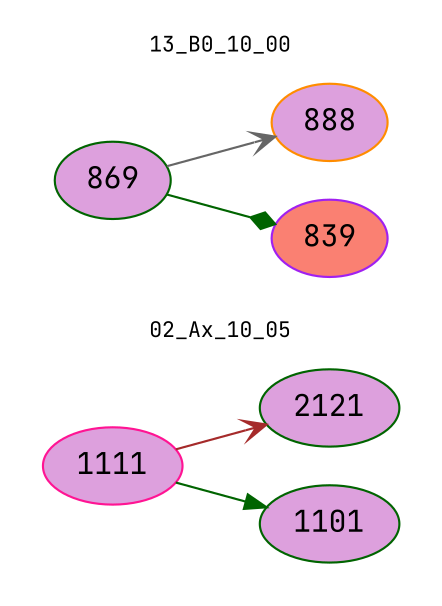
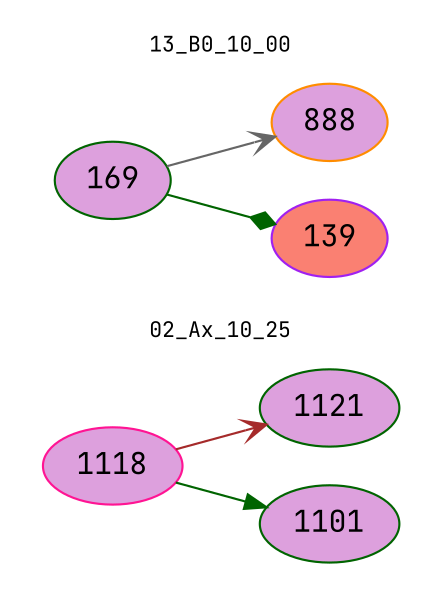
node "869": label "869" -> "169"
node "839": label "839" -> "139"
cluster "02_Ax_10_05": label "02_Ax_10_05" -> "02_Ax_10_25"
node "2121": label "2121" -> "1121"
node "1111": label "1111" -> "1118"
